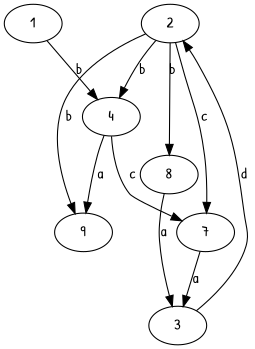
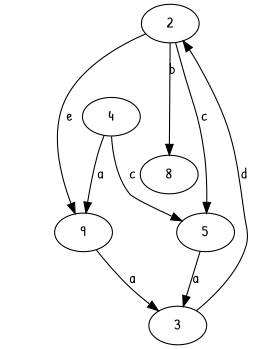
node "1": removed
edge "2" -> "4": removed, label "b"
edge "2" -> "9": label "b" -> "e"
node "7": label "7" -> "5"
edge "8" -> "3": now "9" -> "3"
